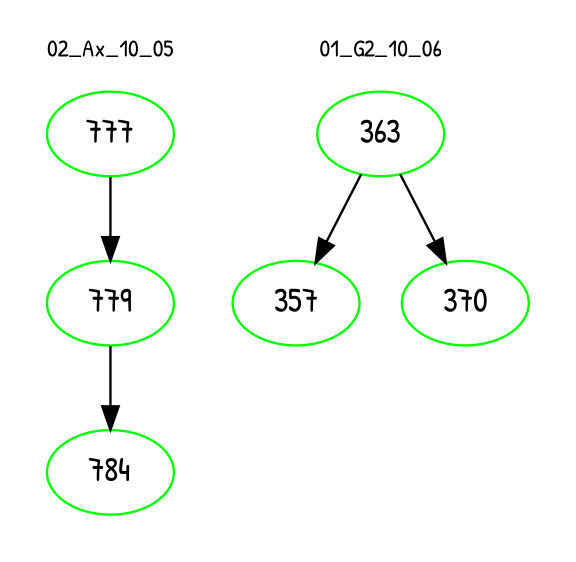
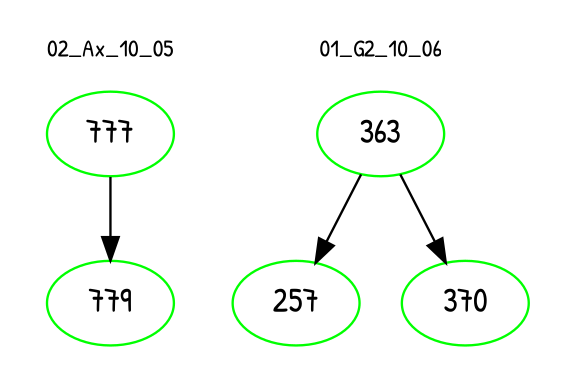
node "357": label "357" -> "257"
node "784": removed
